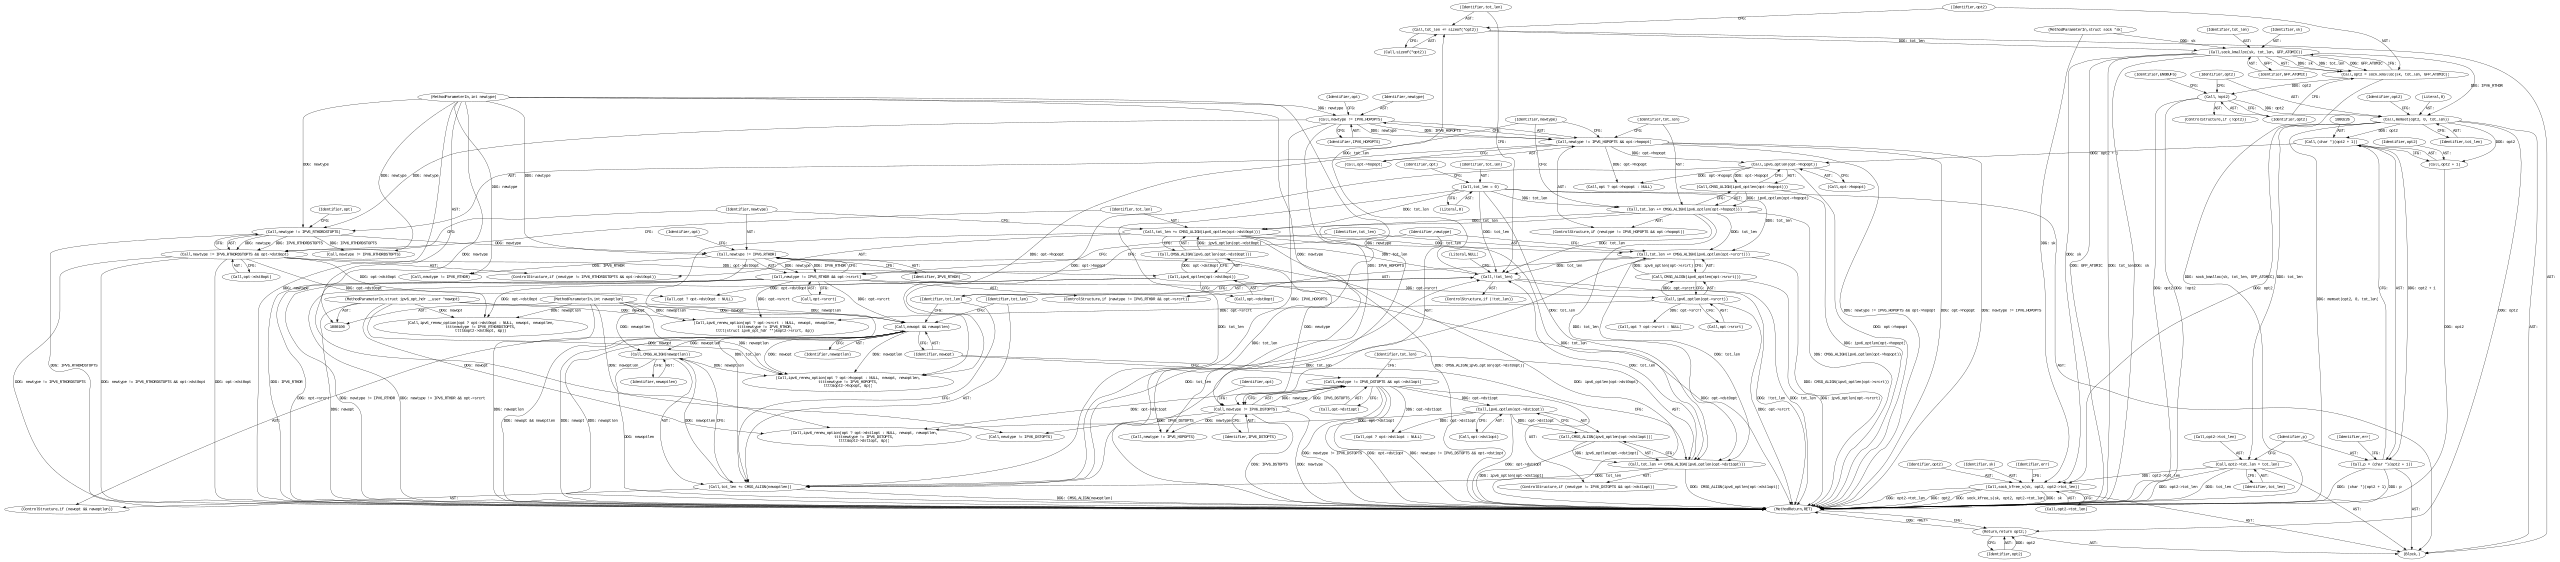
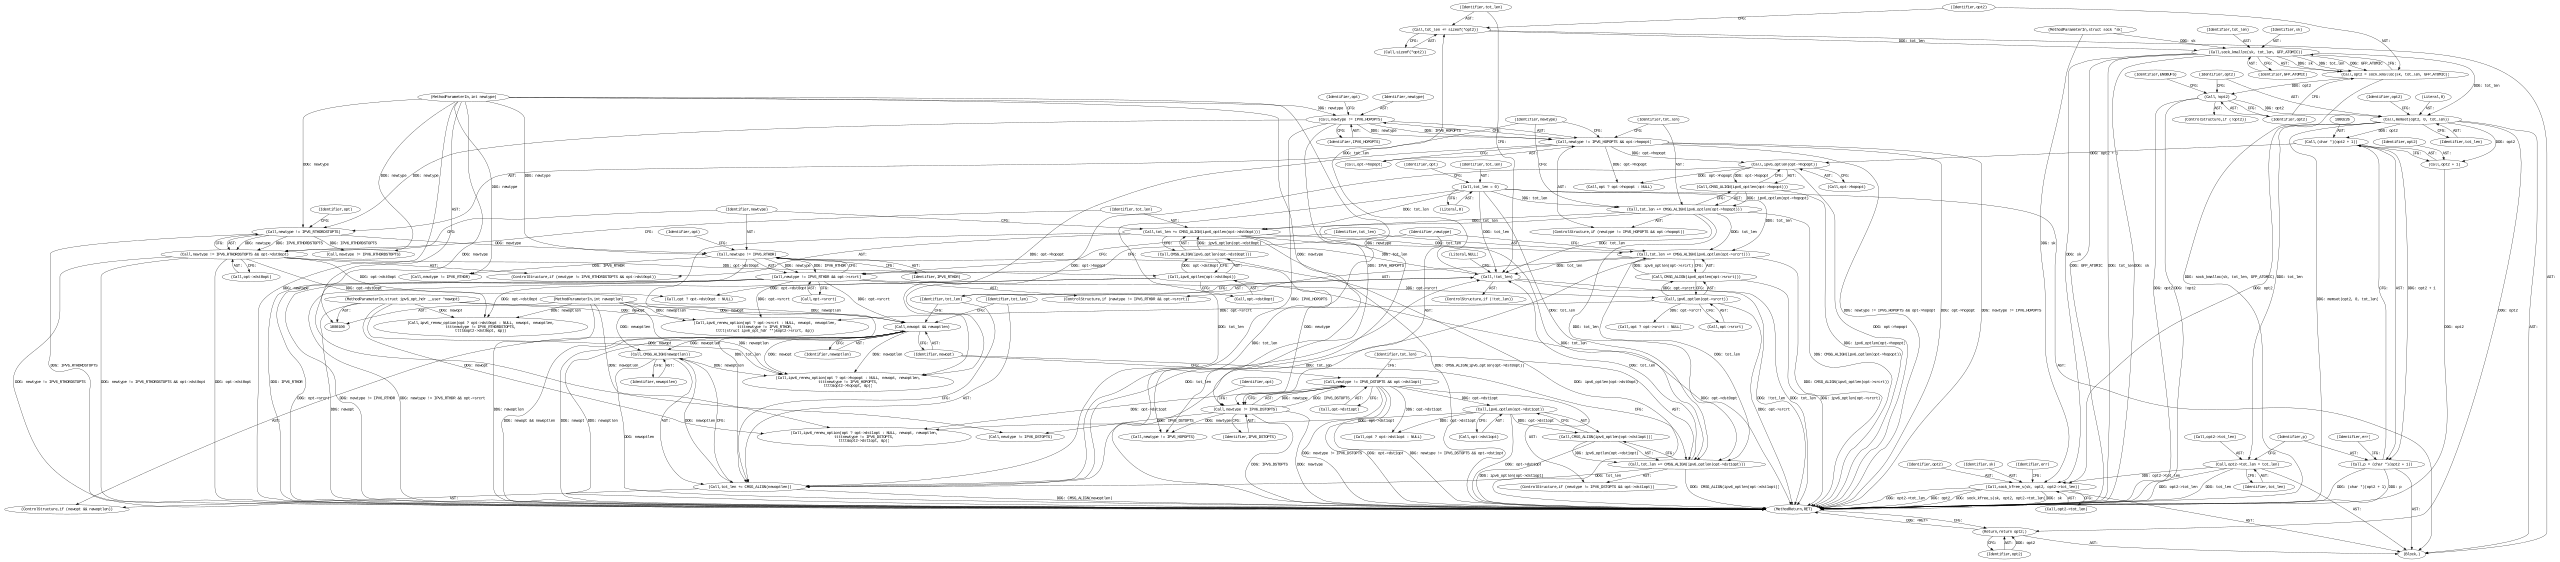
edge "(Call,sock_kmalloc(sk, tot_len, GFP_ATOMIC))" -> "(Identifier,GFP_ATOMIC)": label "GFP: " -> "CFG: "
edge "(Call,sock_kmalloc(sk, tot_len, GFP_ATOMIC))" -> "(Call,memset(opt2, 0, tot_len))": label "DDG: IPV6_RTHDR" -> "DDG: tot_len"
